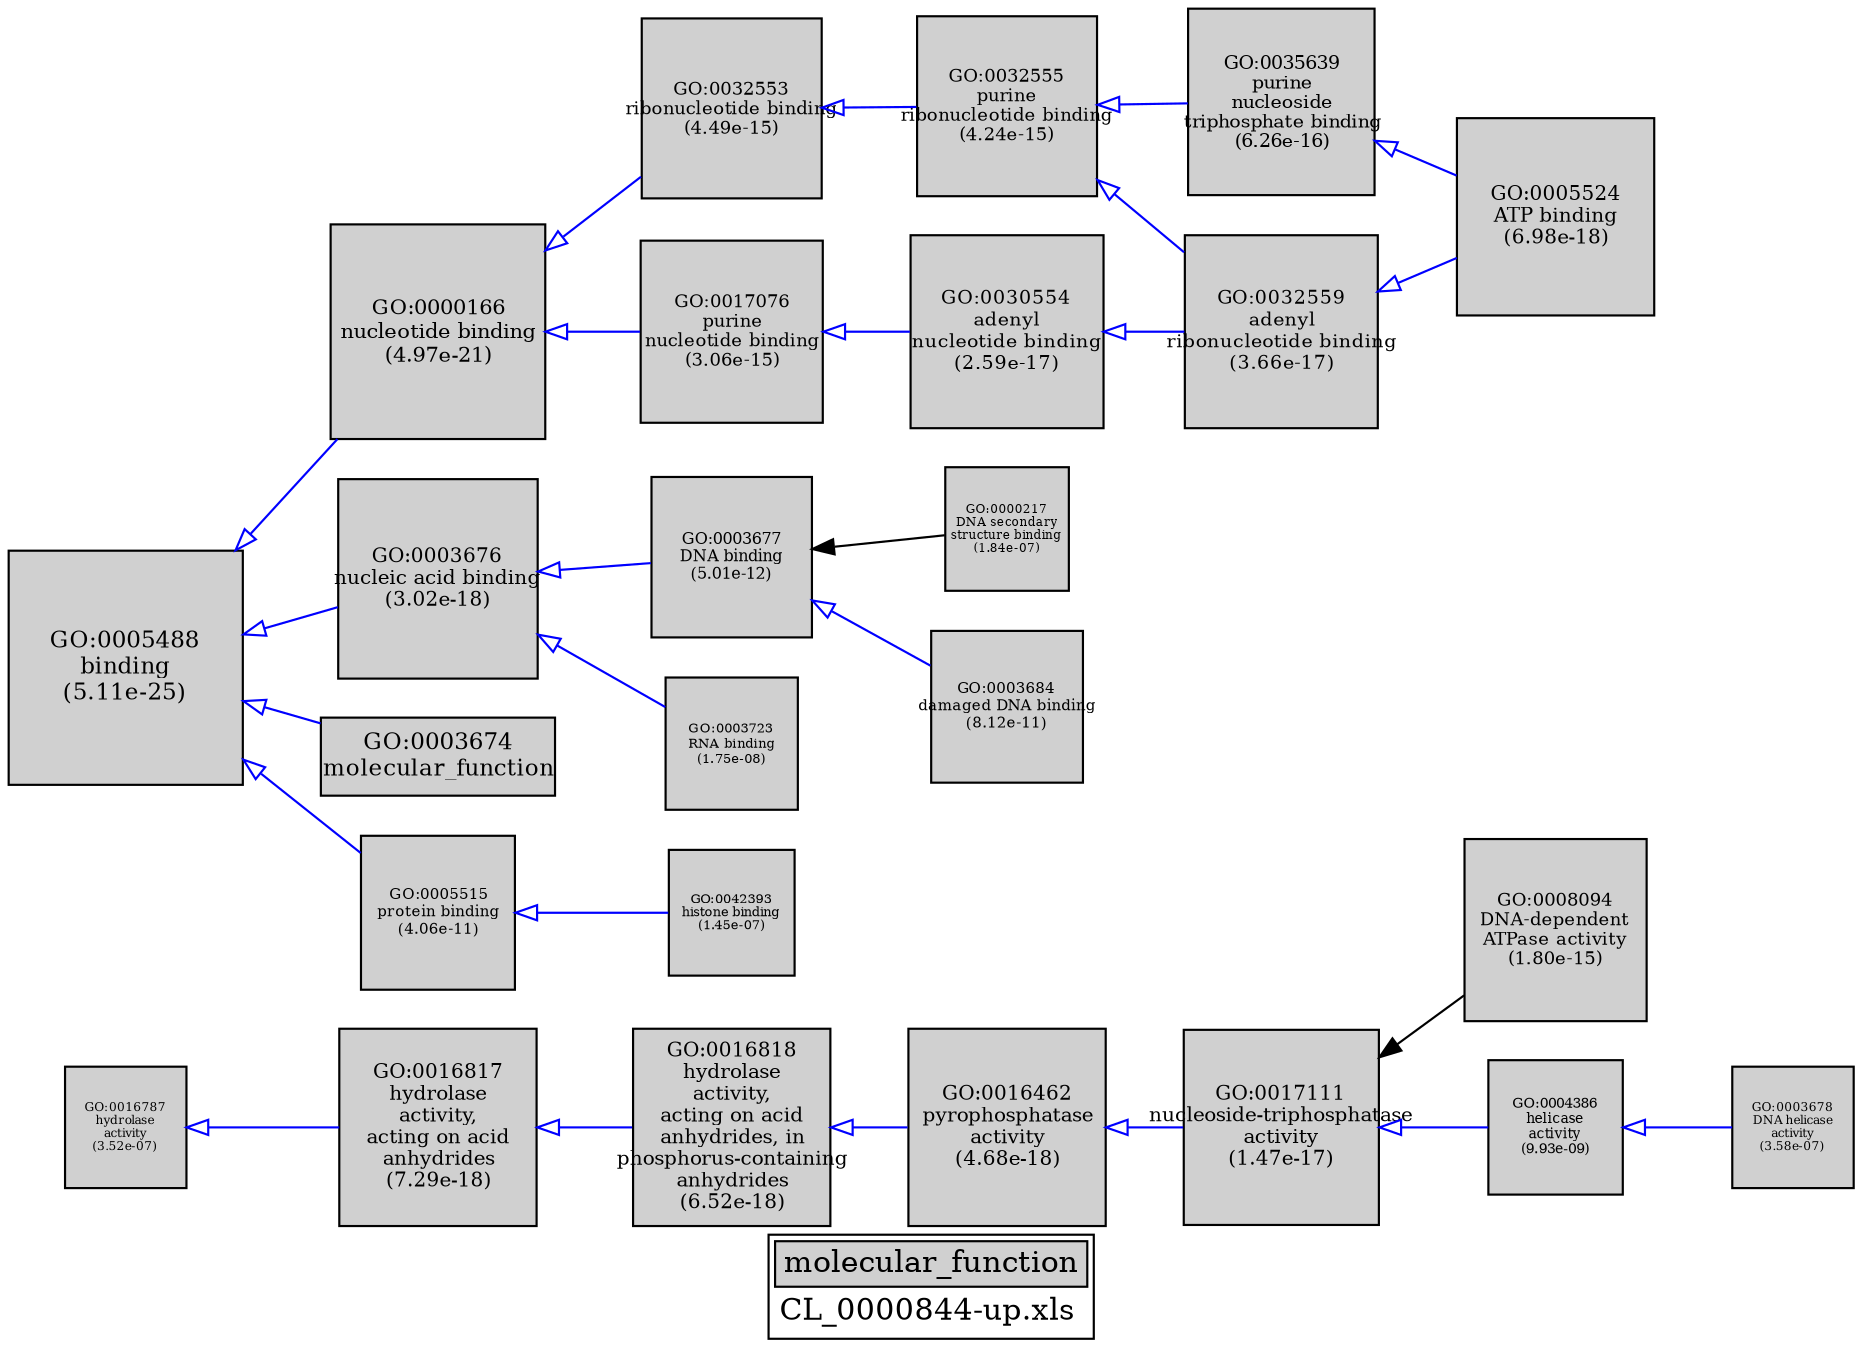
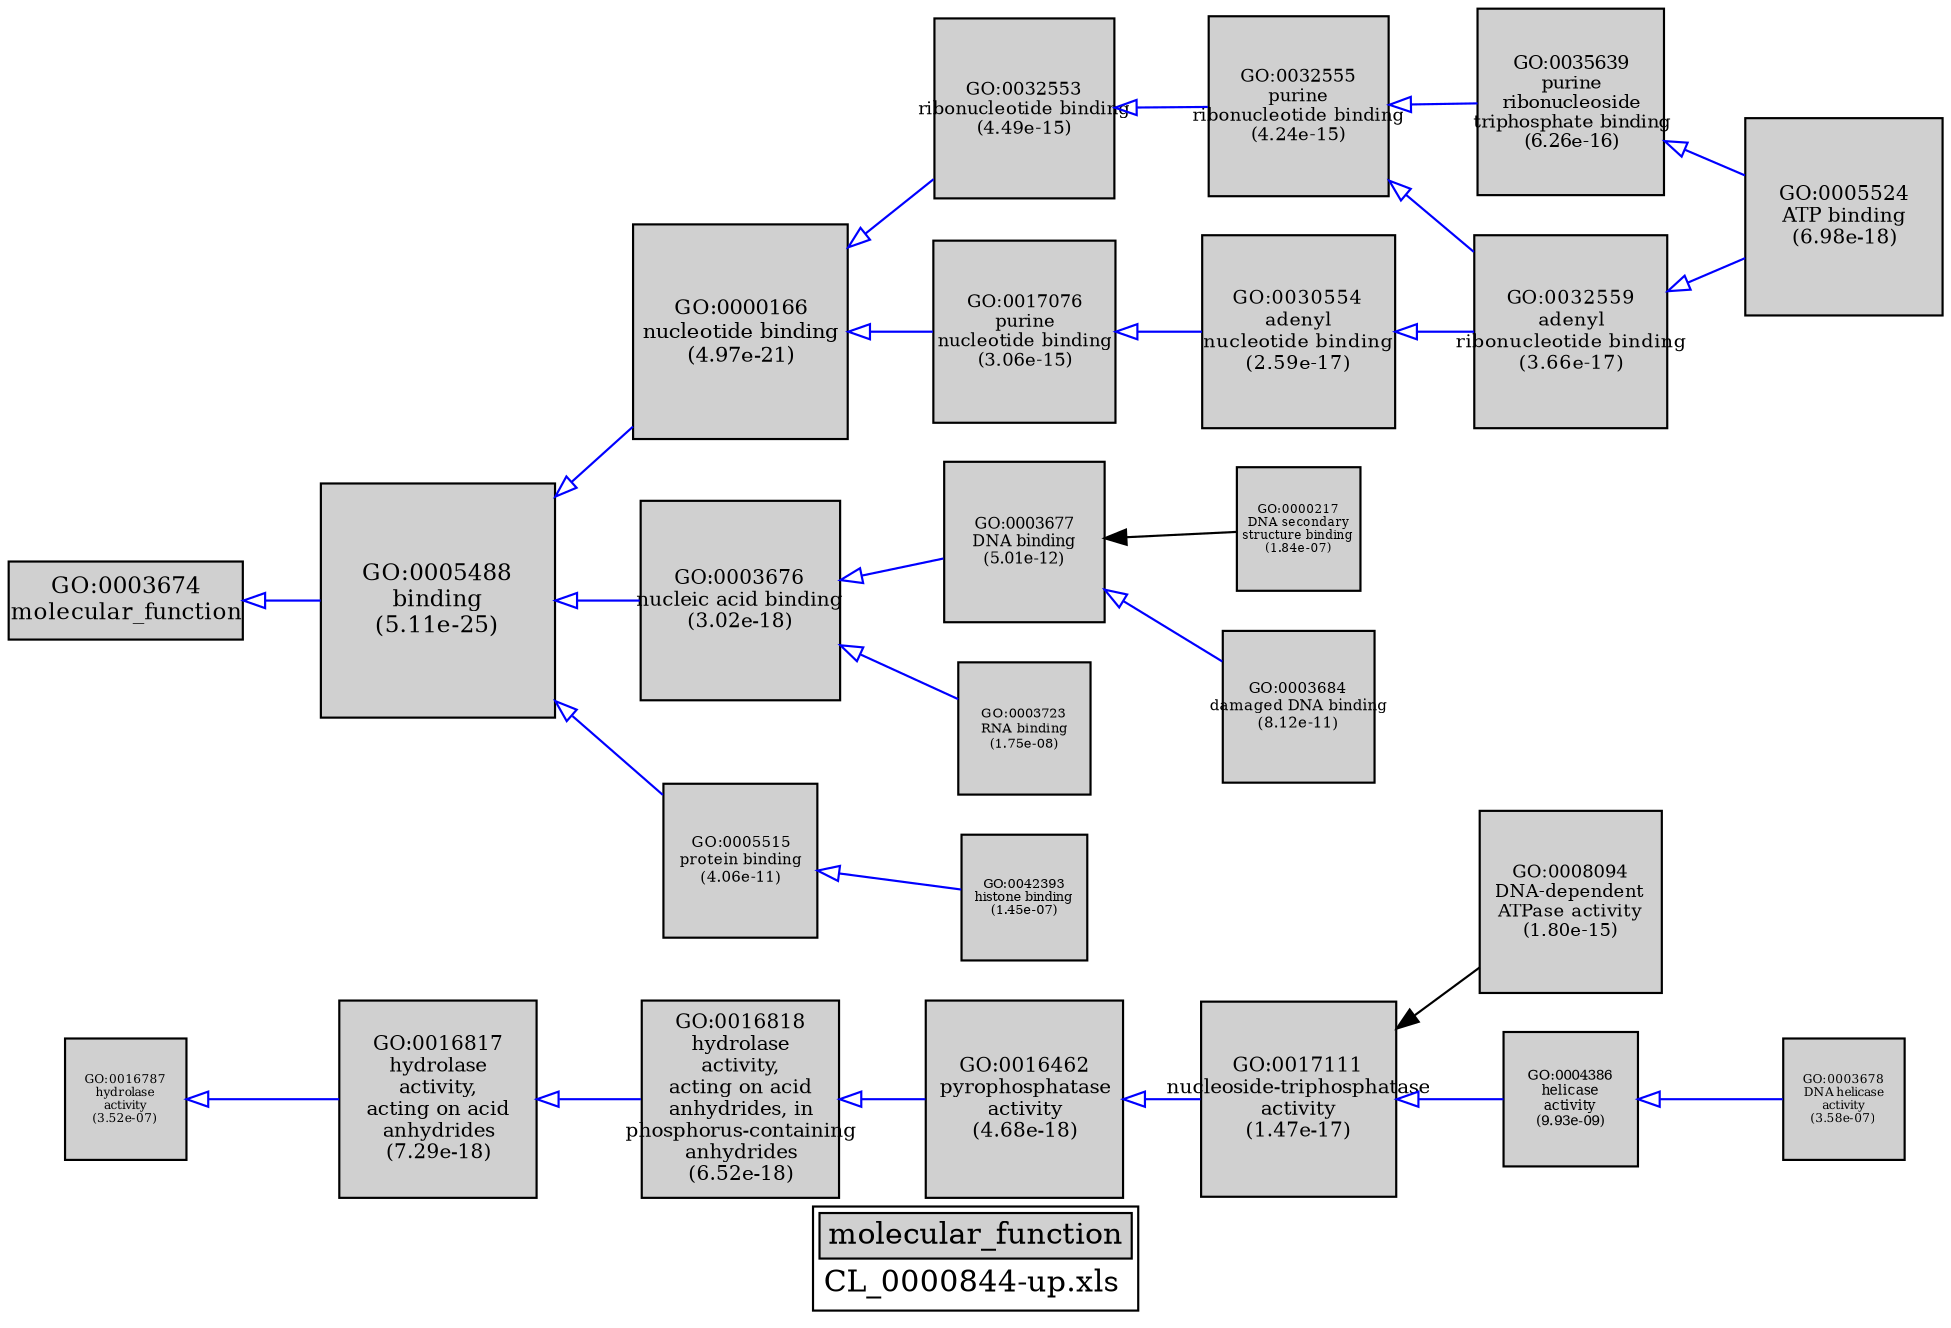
node "GO:0035639": text "nucleoside" -> "ribonucleoside"
edge "GO:0003674" -> "GO:0005488": reversed
